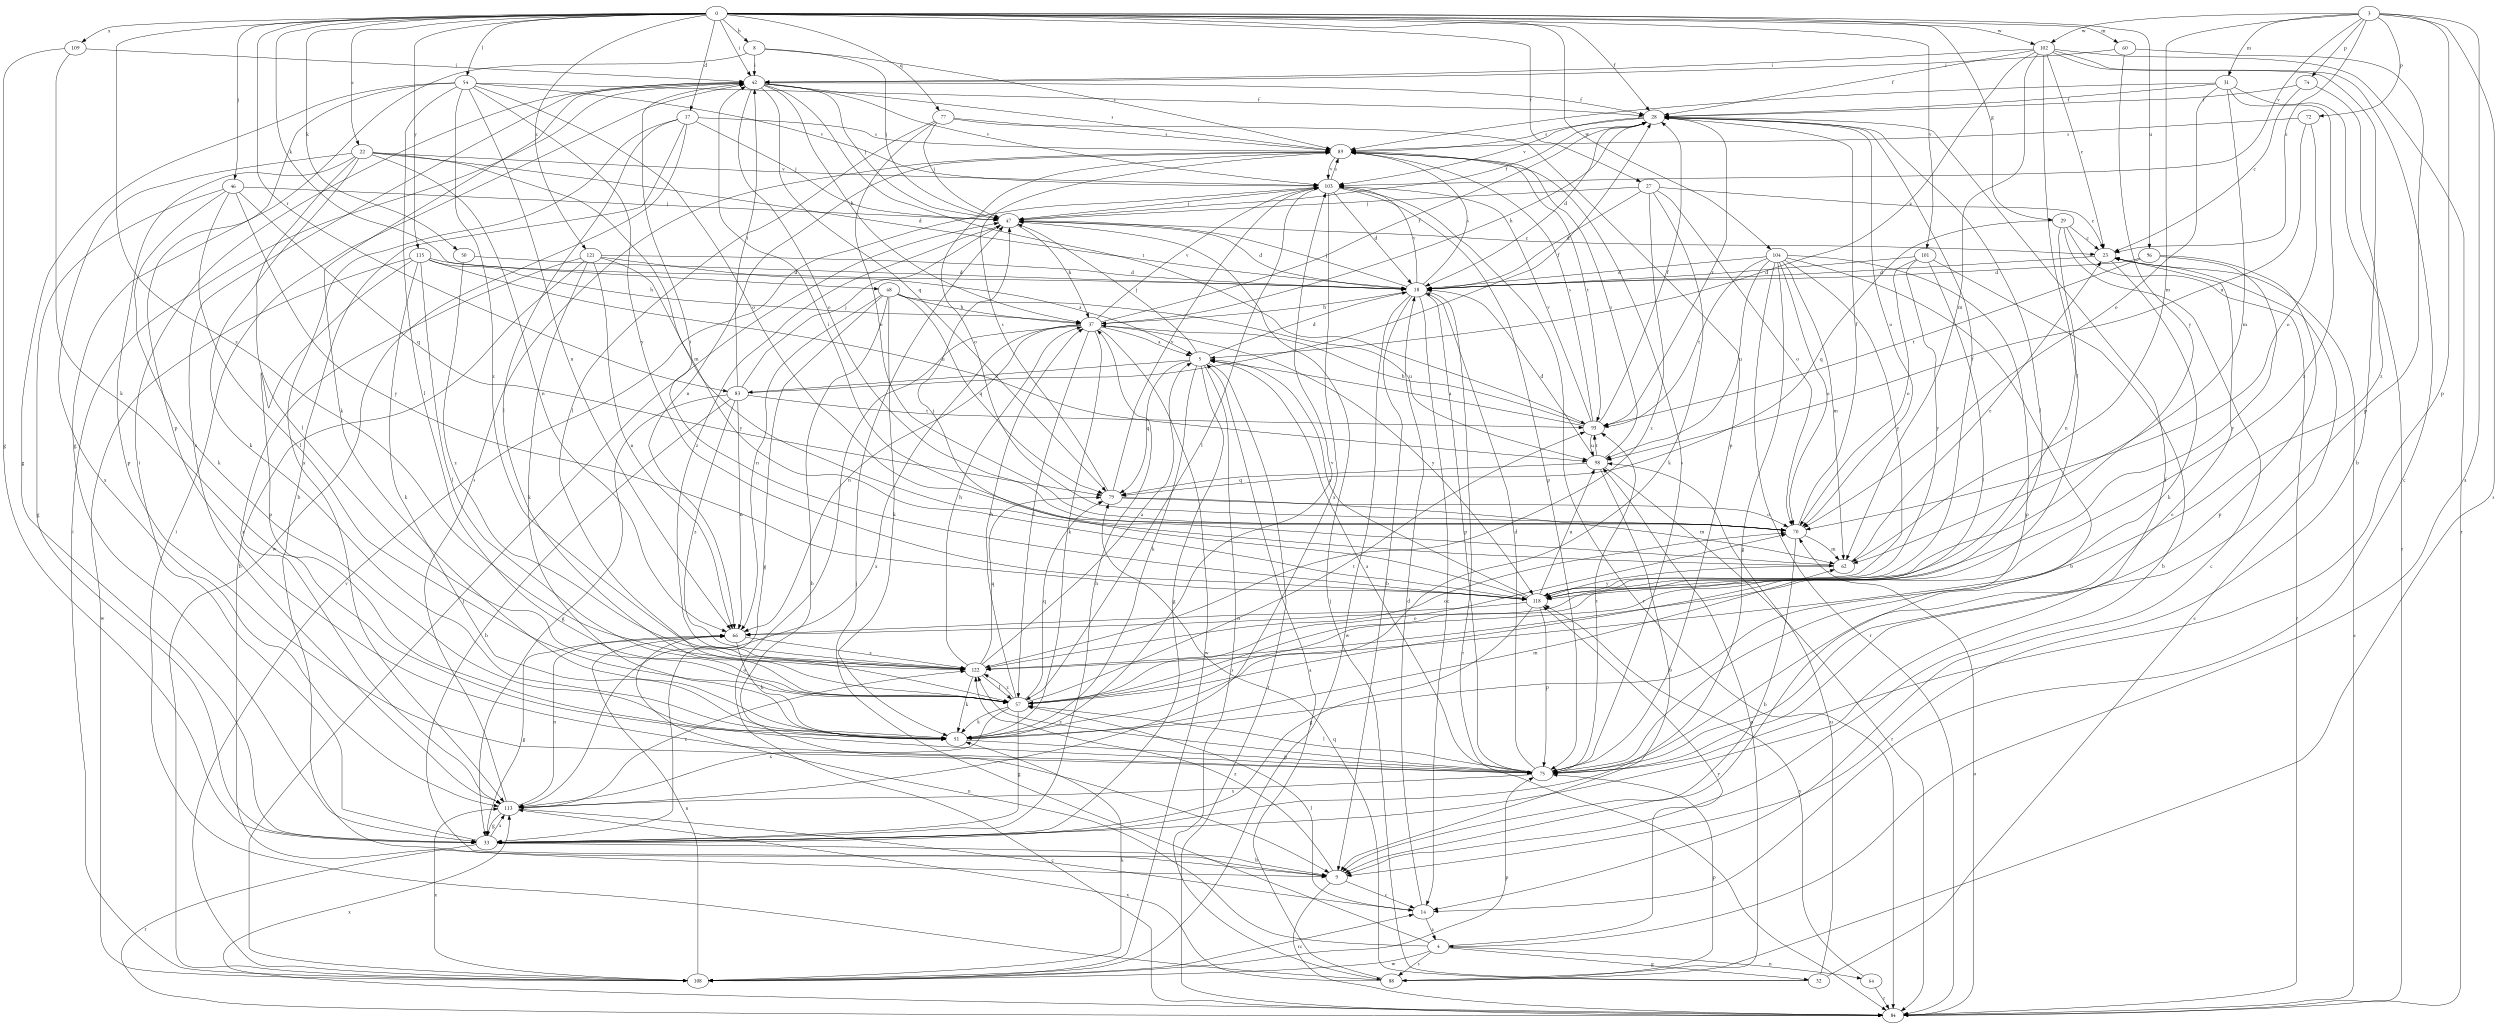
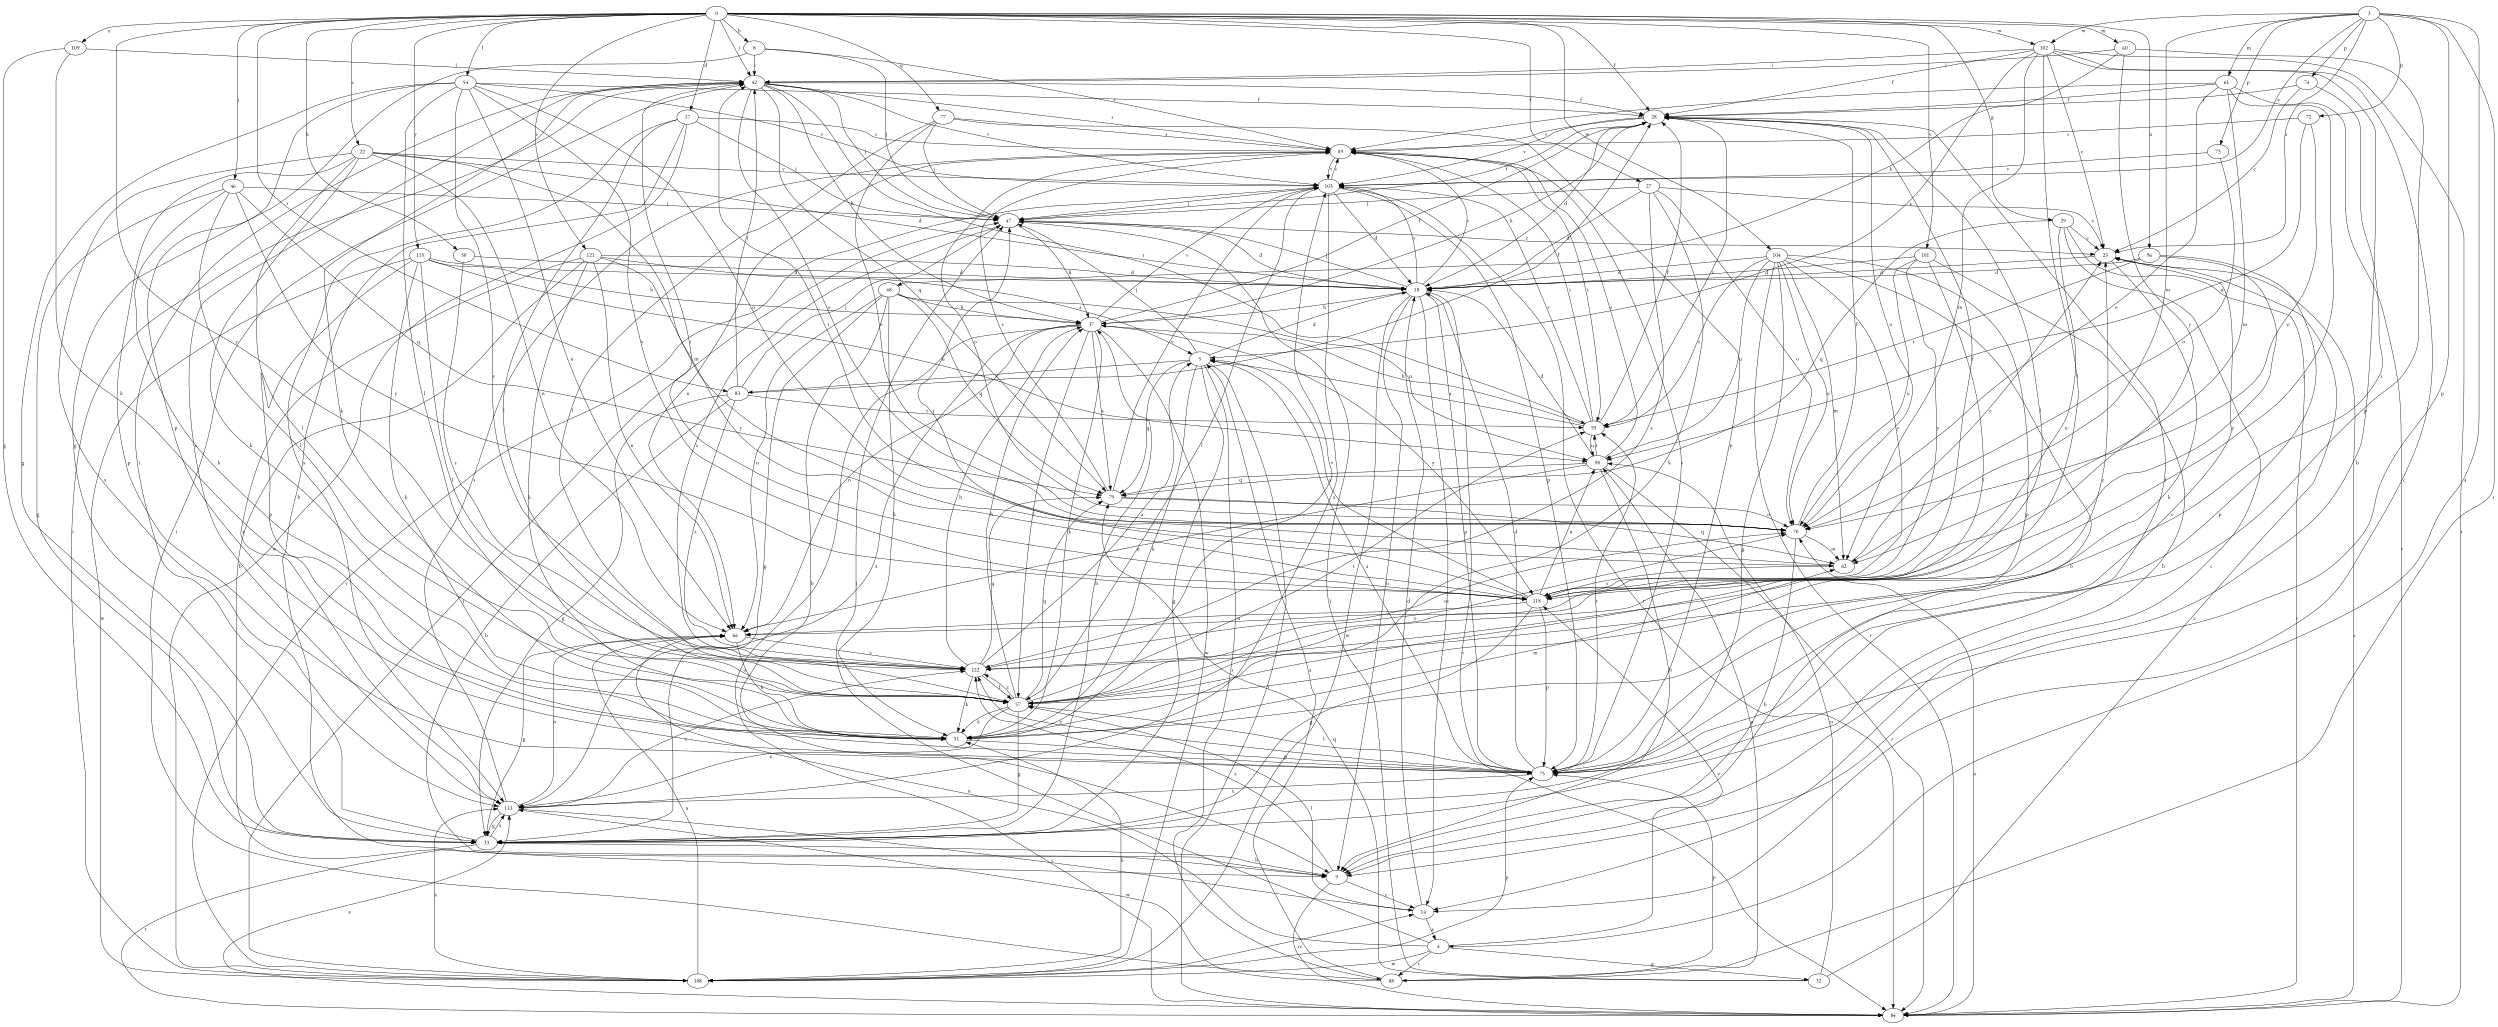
node "31": label "31" -> "61"
node "73": added
edge "0" -> "48": now "60" -> "48"
edge "37" -> "5": now "37" -> "79"
edge "83" -> "66": now "98" -> "66"
edge "79" -> "62": label "m" -> "q"
edge "57" -> "23": added, label "e"
edge "88" -> "113": label "x" -> "w"
node "64": removed
